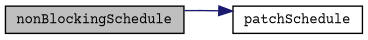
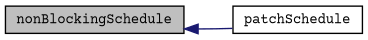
edge "nonBlockingSchedule" -> "patchSchedule": reversed
